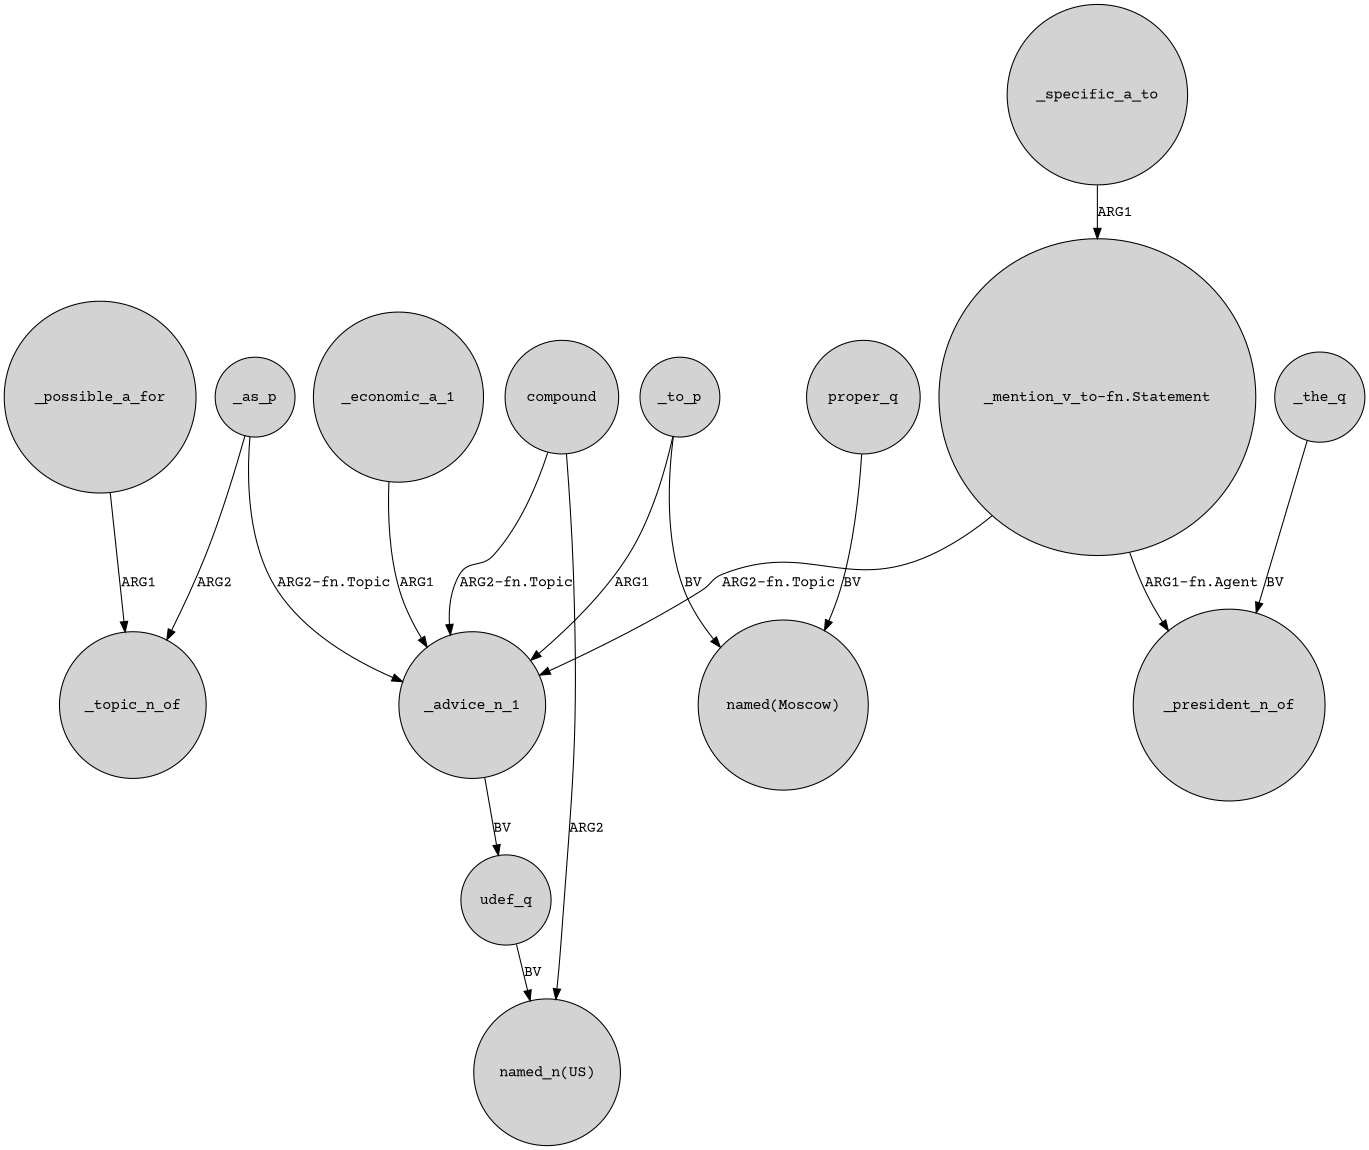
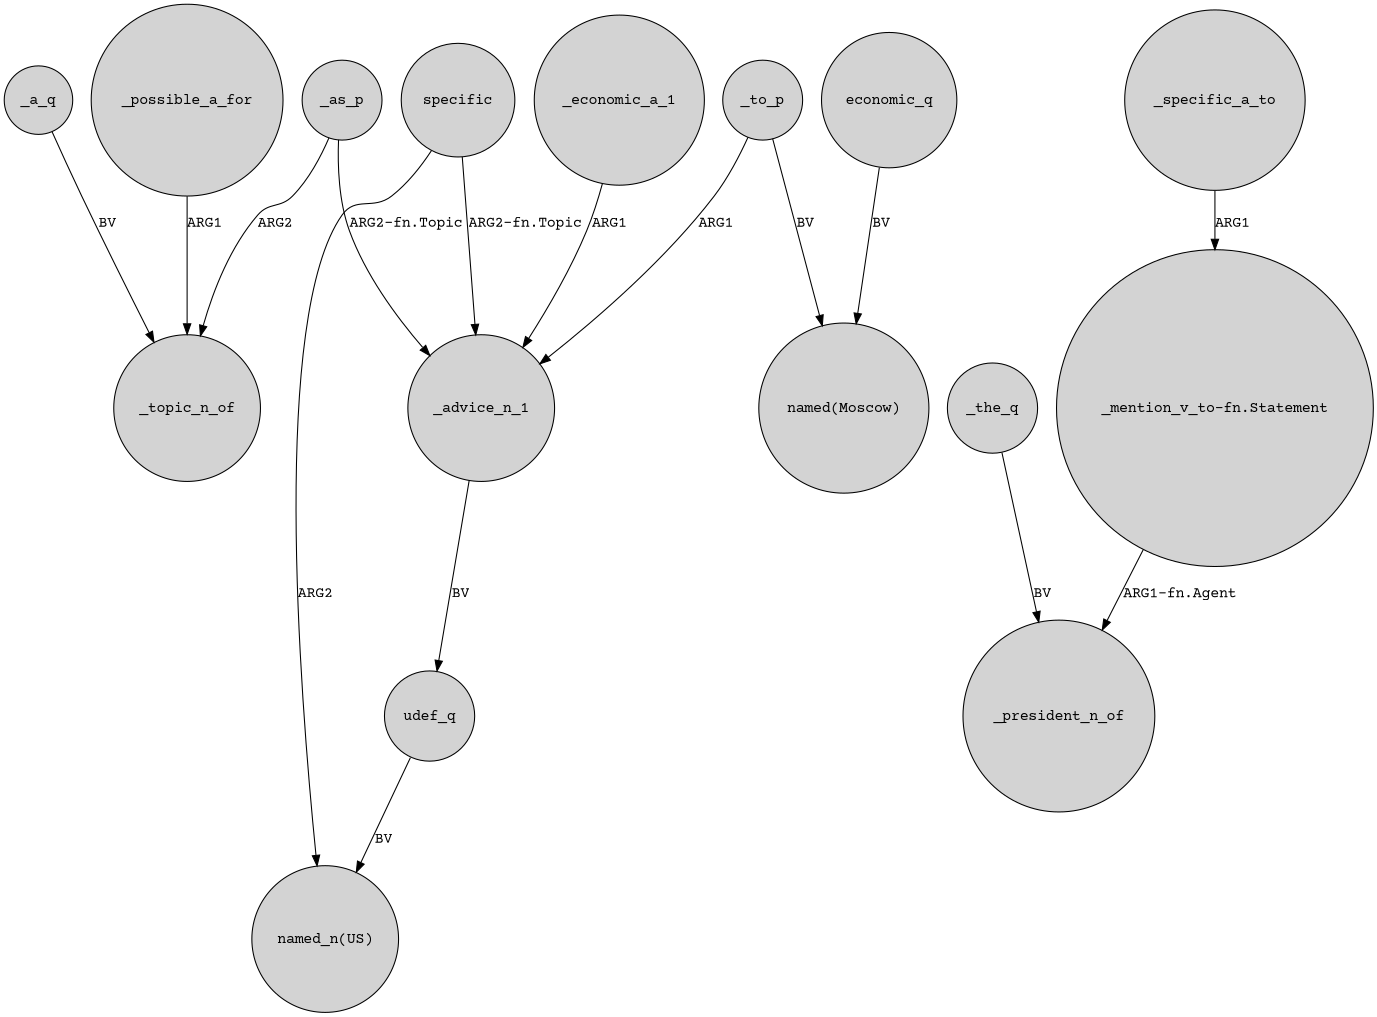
node "_a_q": added
node "compound": label "compound" -> "specific"
node "proper_q": label "proper_q" -> "economic_q"
edge "_mention_v_to-fn.Statement" -> "_advice_n_1": removed, label "ARG2-fn.Topic"
